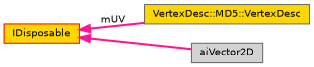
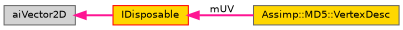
node "VertexDesc::MD5::VertexDesc": label "VertexDesc::MD5::VertexDesc" -> "Assimp::MD5::VertexDesc"
edge "aiVector2D" -> "IDisposable": reversed
